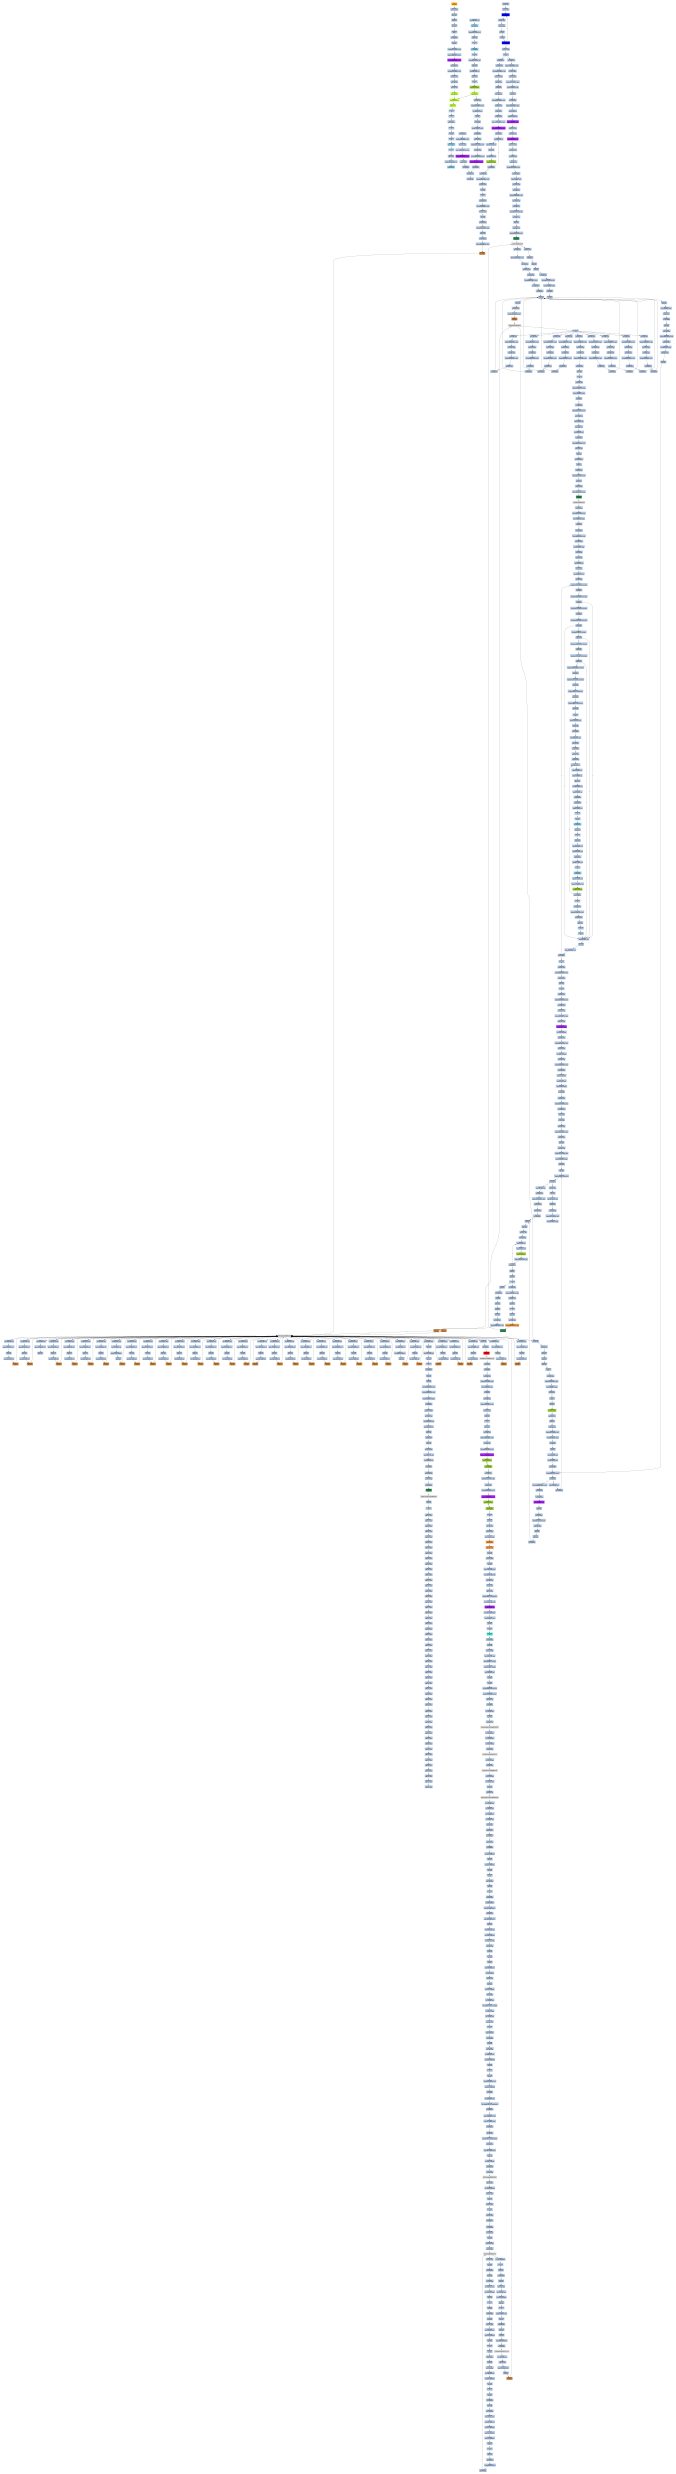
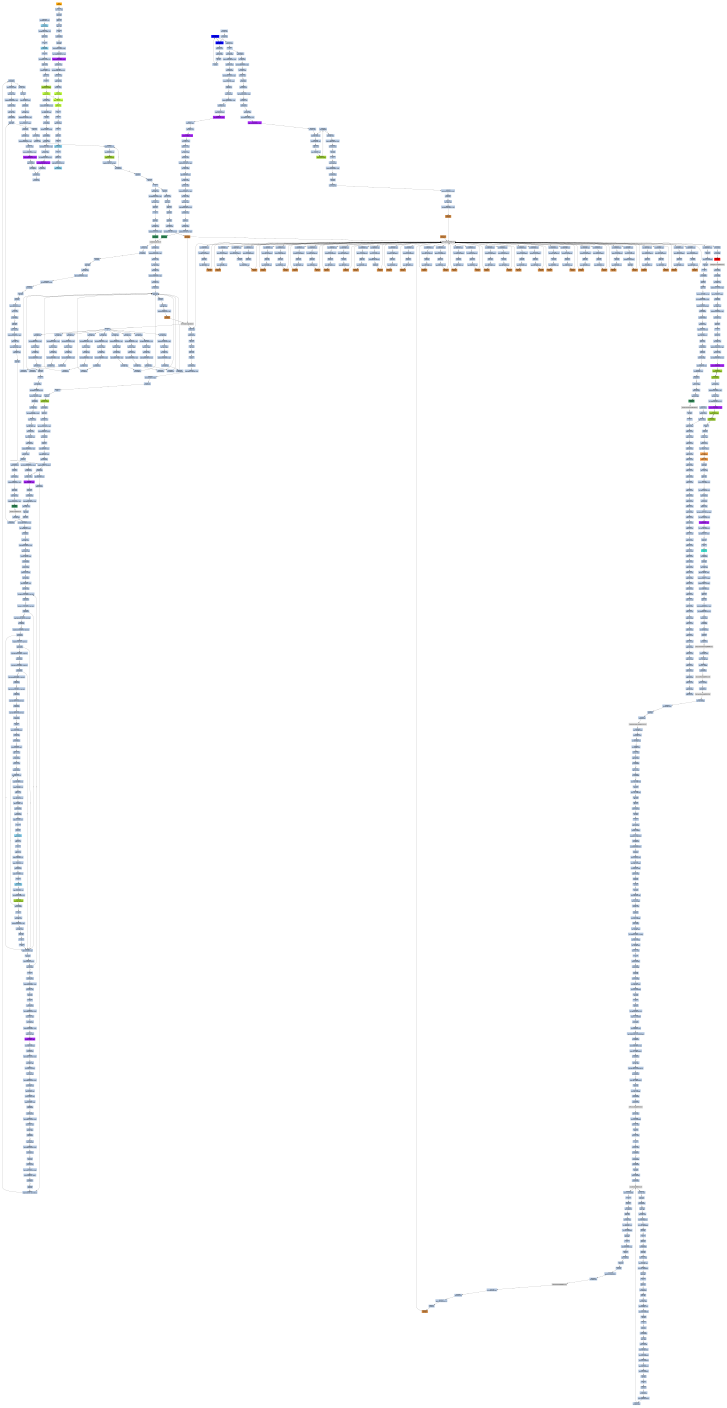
node "0x004267dd je 0x004267f7": added
node "0x00426672 addl $0x403397<UINT32>, %edx": fillcolor tan2 -> lightsteelblue
edge "0x004266ca je 0x004267bd" -> "0x004266d0 testl $0x80000000<UINT32>, (%ecx)": now "0x004266ca je 0x004267bd" -> "0x004266d8 movl (%ecx), %eax"
edge "0x00407b10 ret" -> "0x00000fa0 addb %al, (%eax)": now "0x00407b10 ret" -> "0x00000fa6 addb %al, (%eax)"
